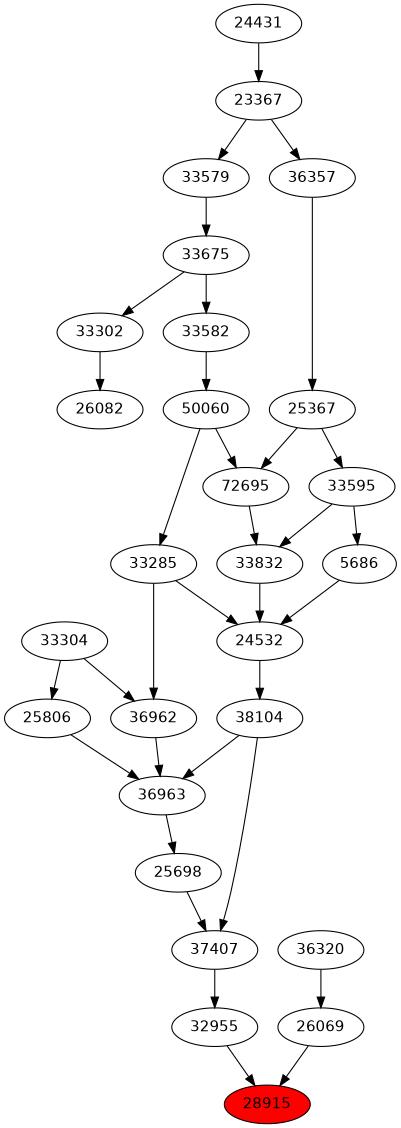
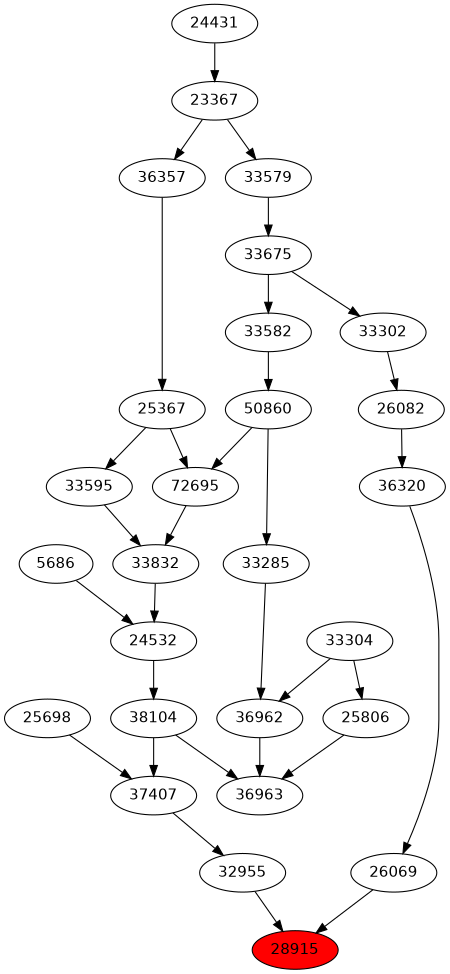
node "50060": label "50060" -> "50860"
edge "26082" -> "36320": added
edge "33595" -> "5686": removed
edge "33285" -> "24532": removed
edge "36963" -> "25698": removed
